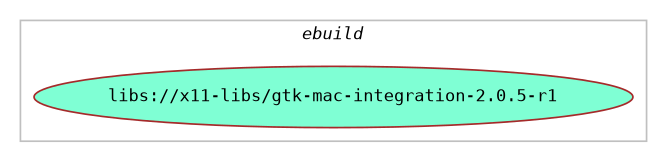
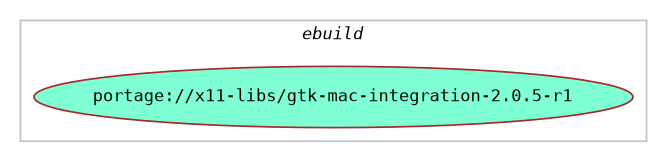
node "libs://x11-libs/gtk-mac-integration-2.0.5-r1": label "libs://x11-libs/gtk-mac-integration-2.0.5-r1" -> "portage://x11-libs/gtk-mac-integration-2.0.5-r1"
